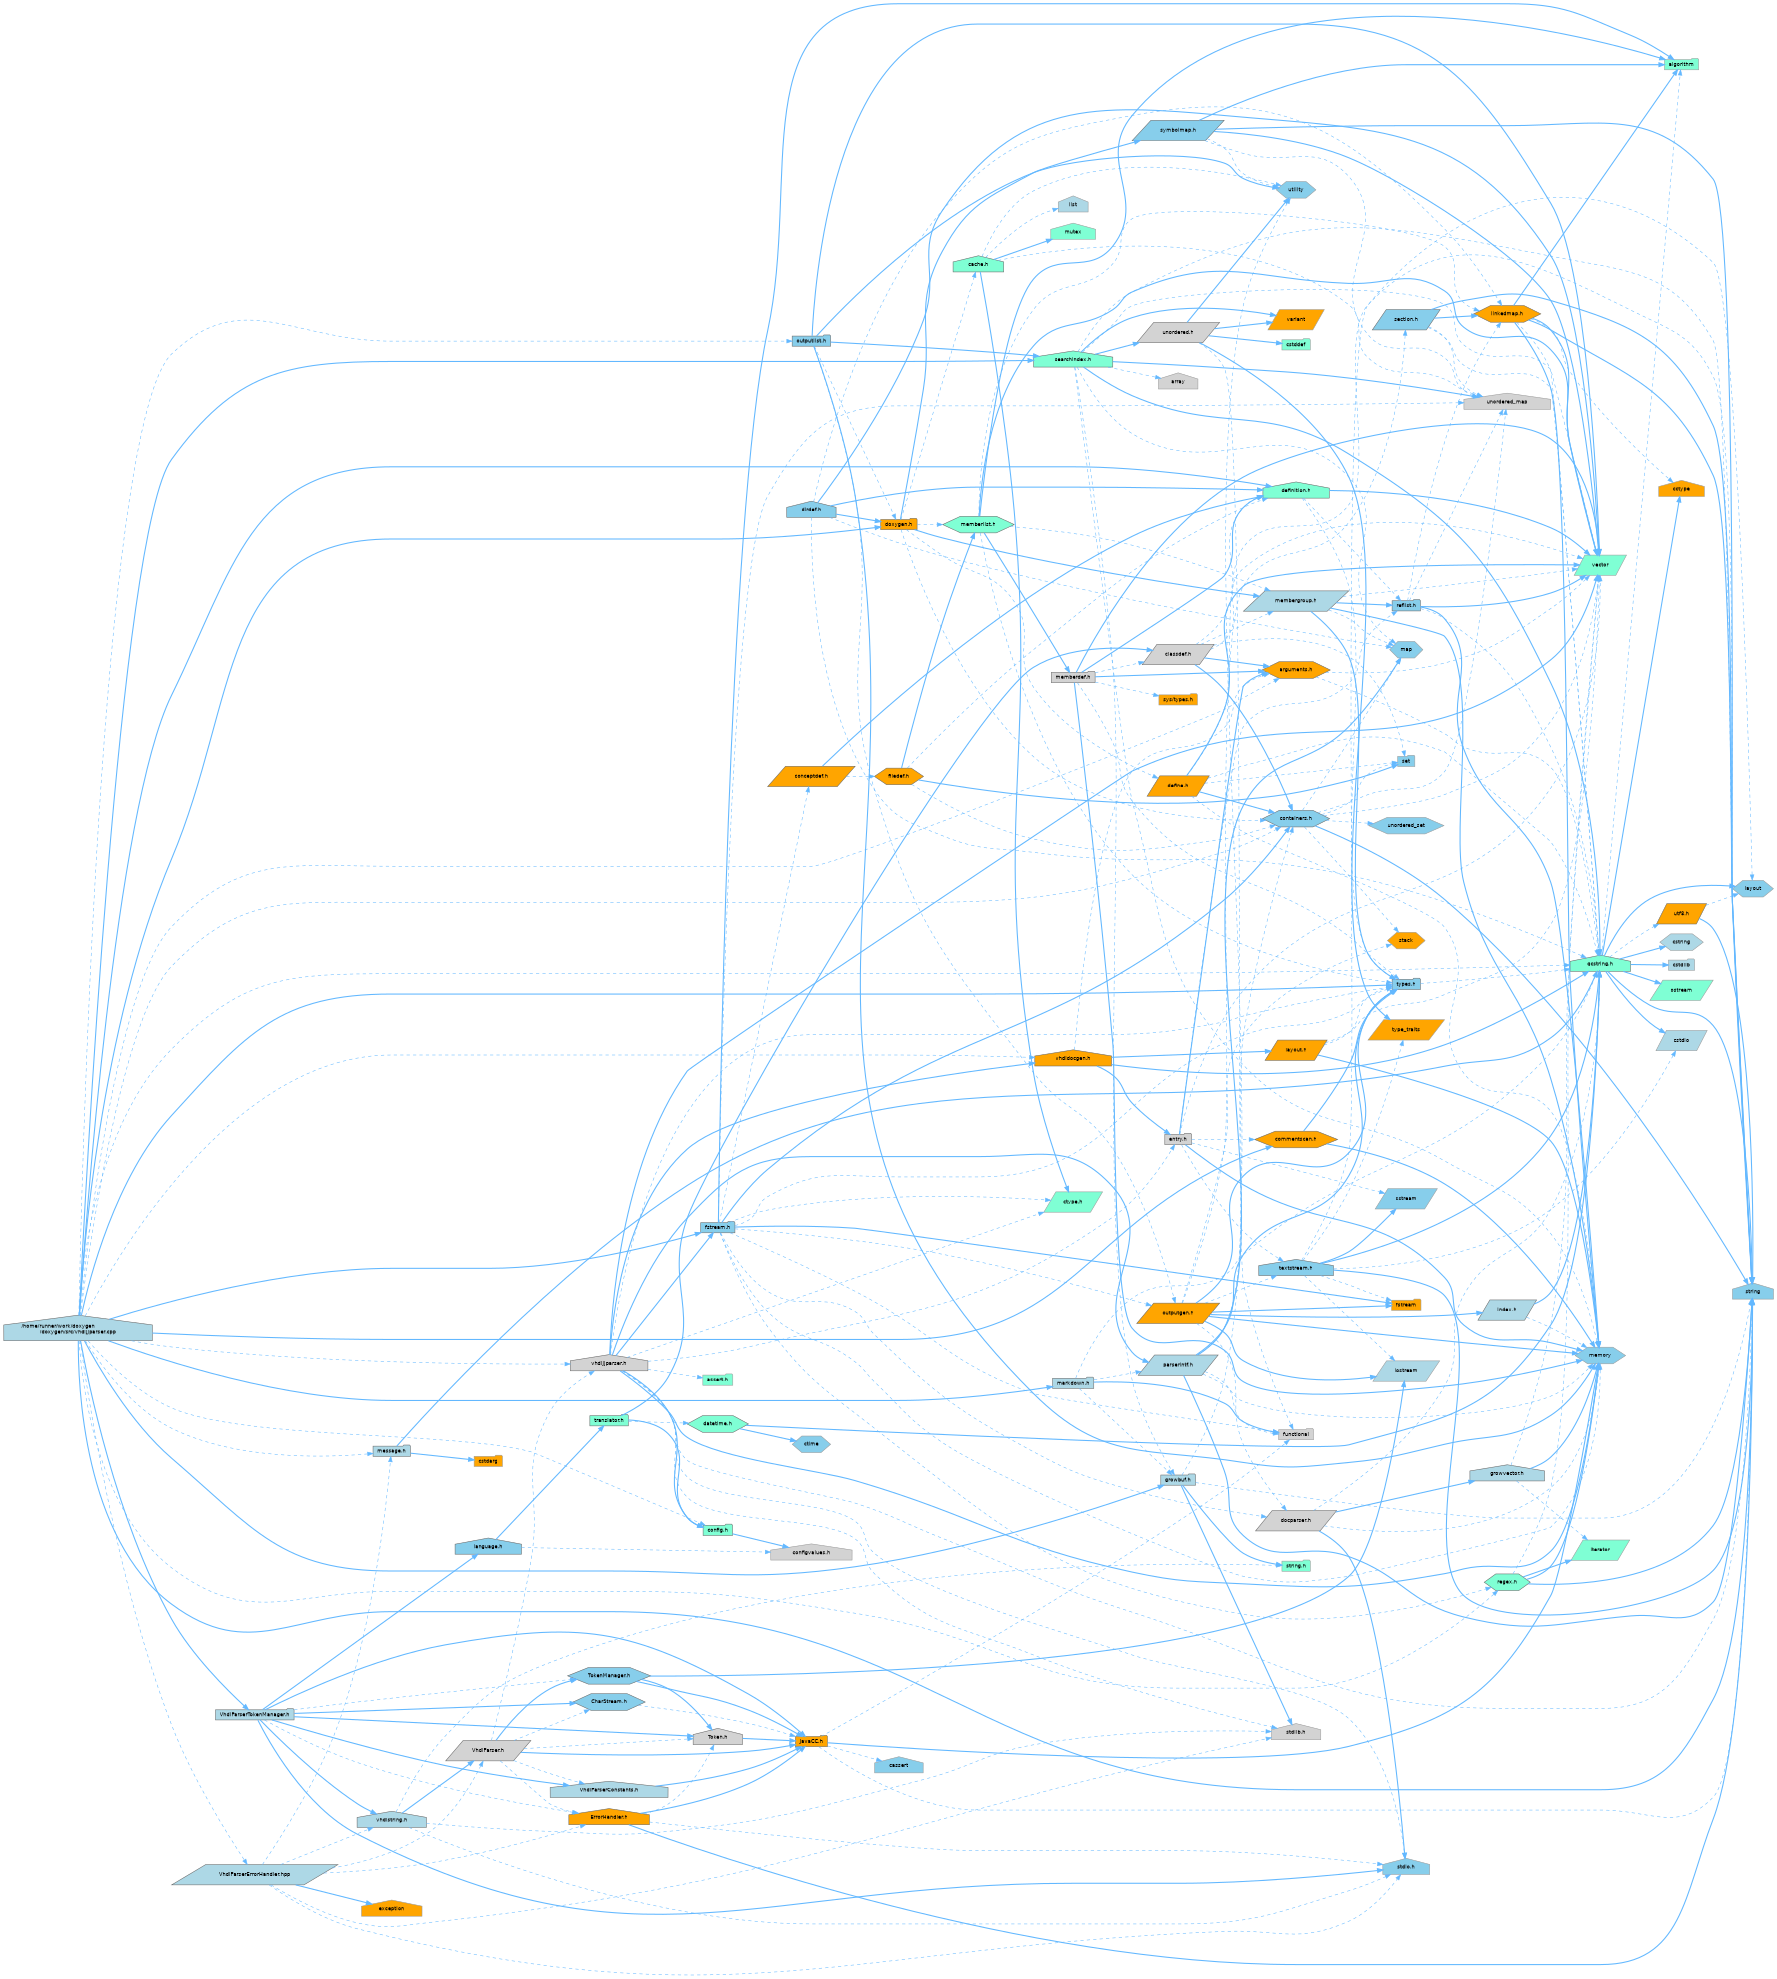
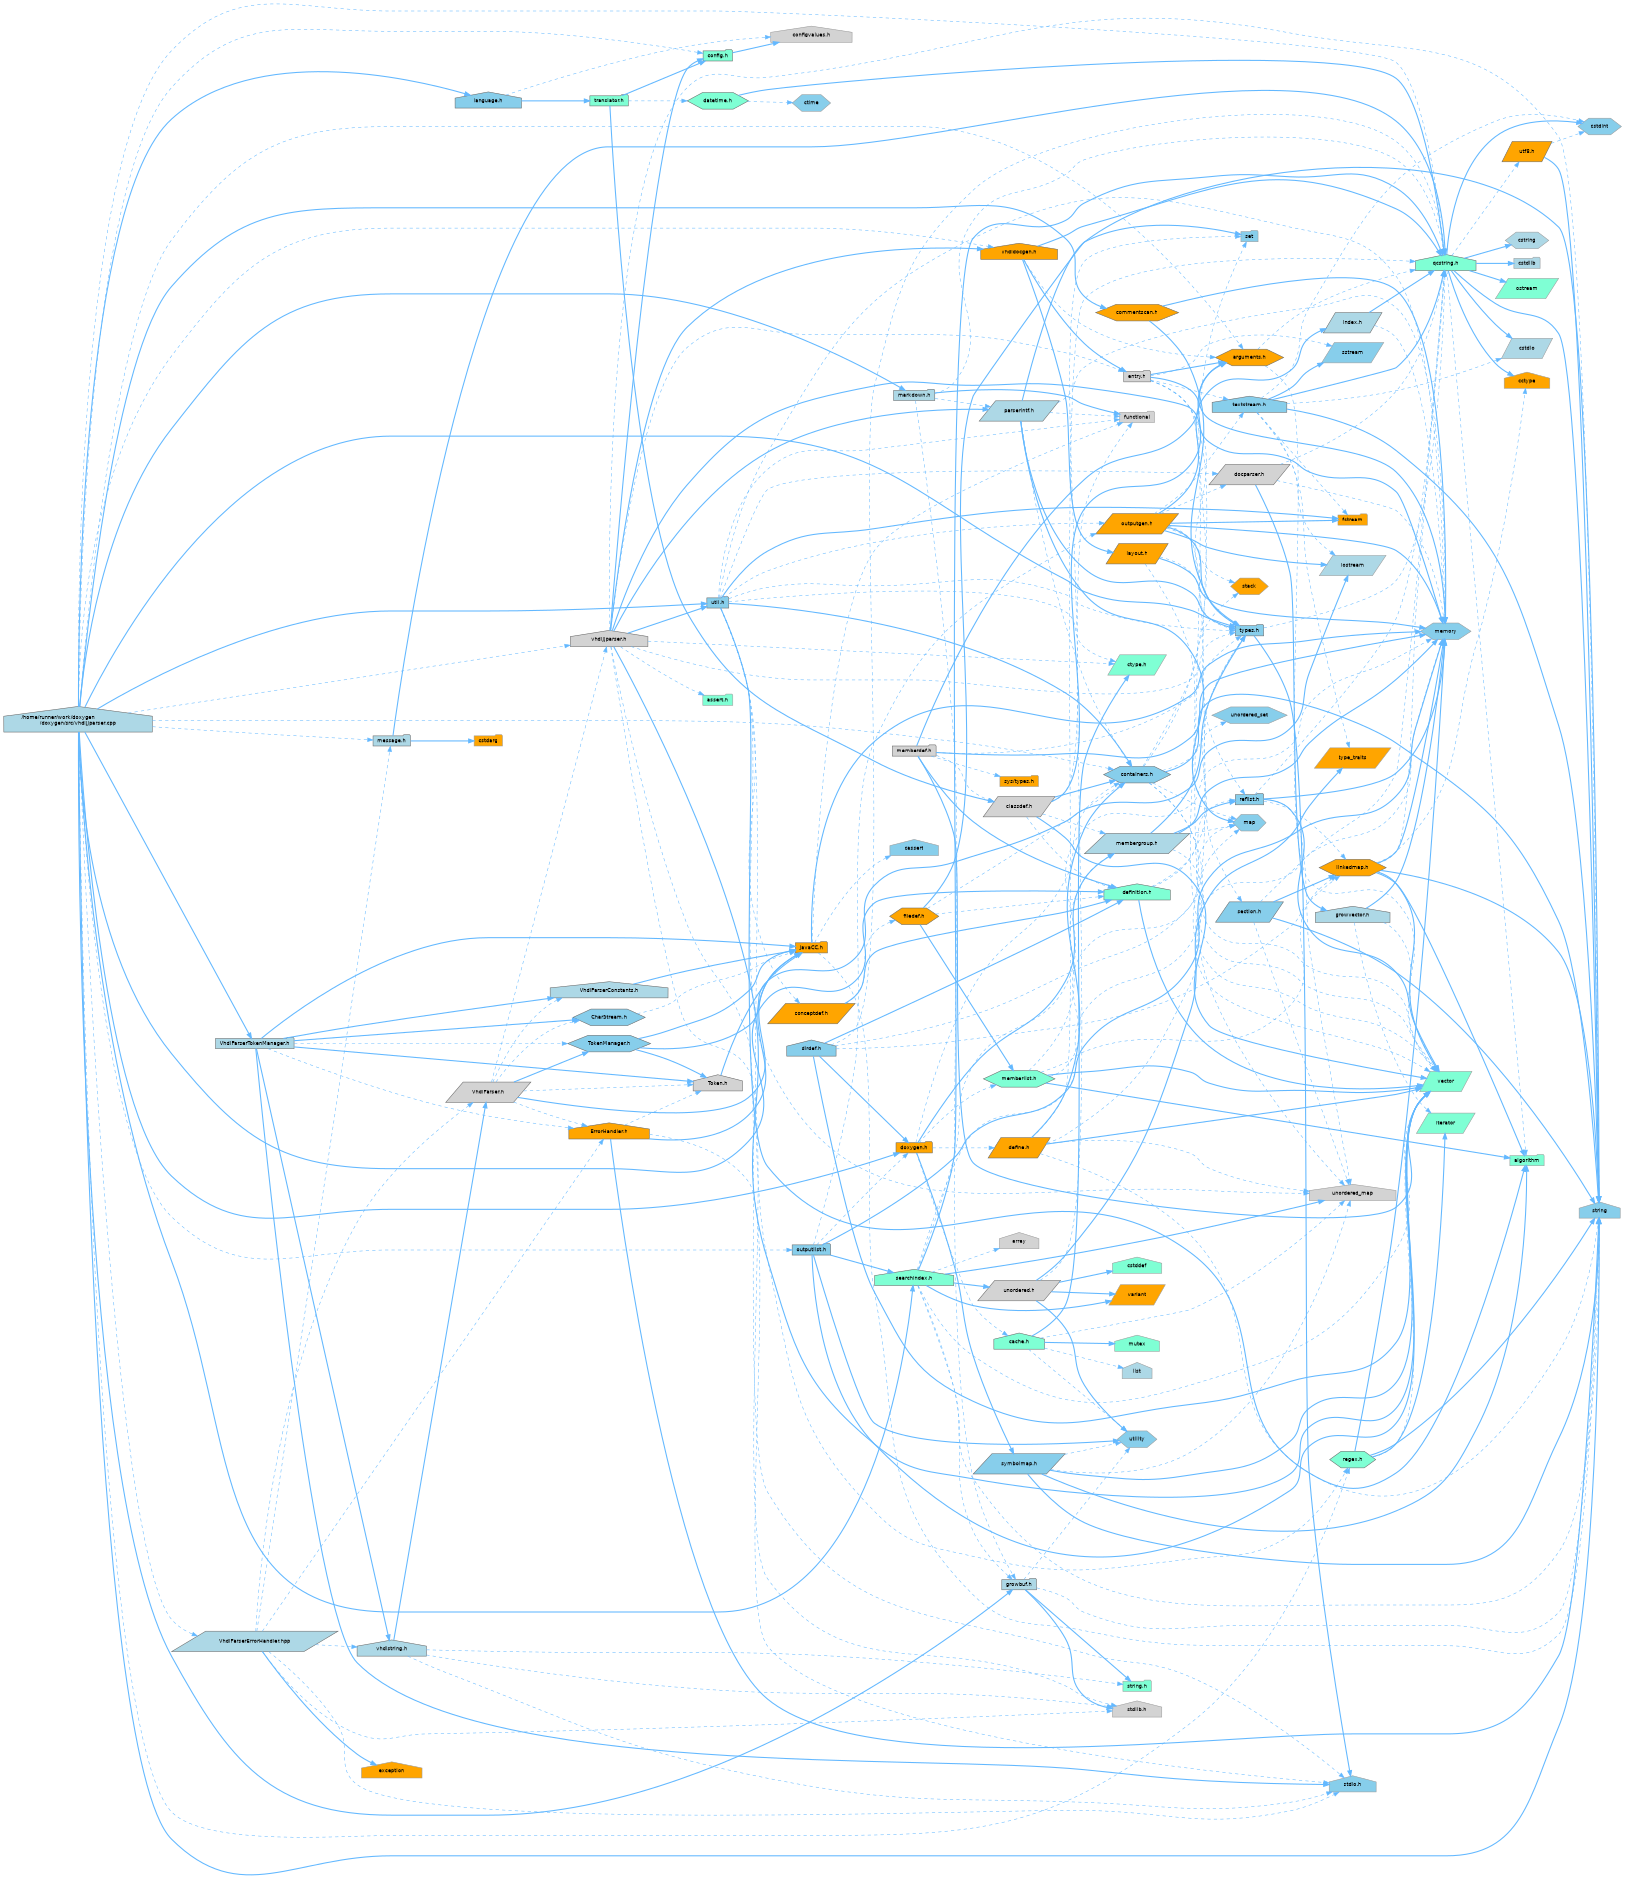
node "cstddef": shape folder -> house
edge "classdef.h" -> "vector": style dashed -> bold
edge "memberlist.h" -> "memberdef.h": removed
edge "define.h" -> "set": now "define.h" -> "unordered_map"
node "layout": label "layout" -> "cstdint"
edge "entry.h" -> "commentscan.h": now "entry.h" -> "types.h"
node "fstream.h": label "fstream.h" -> "util.h"
edge "datetime.h" -> "ctime": style bold -> dashed
edge "VhdlParserTokenManager.h" -> "language.h": now "/home/runner/work/doxygen /doxygen/src/vhdljjparser.cpp" -> "language.h"
edge "docparser.h" -> "stdio.h": now "types.h" -> "stdio.h"
